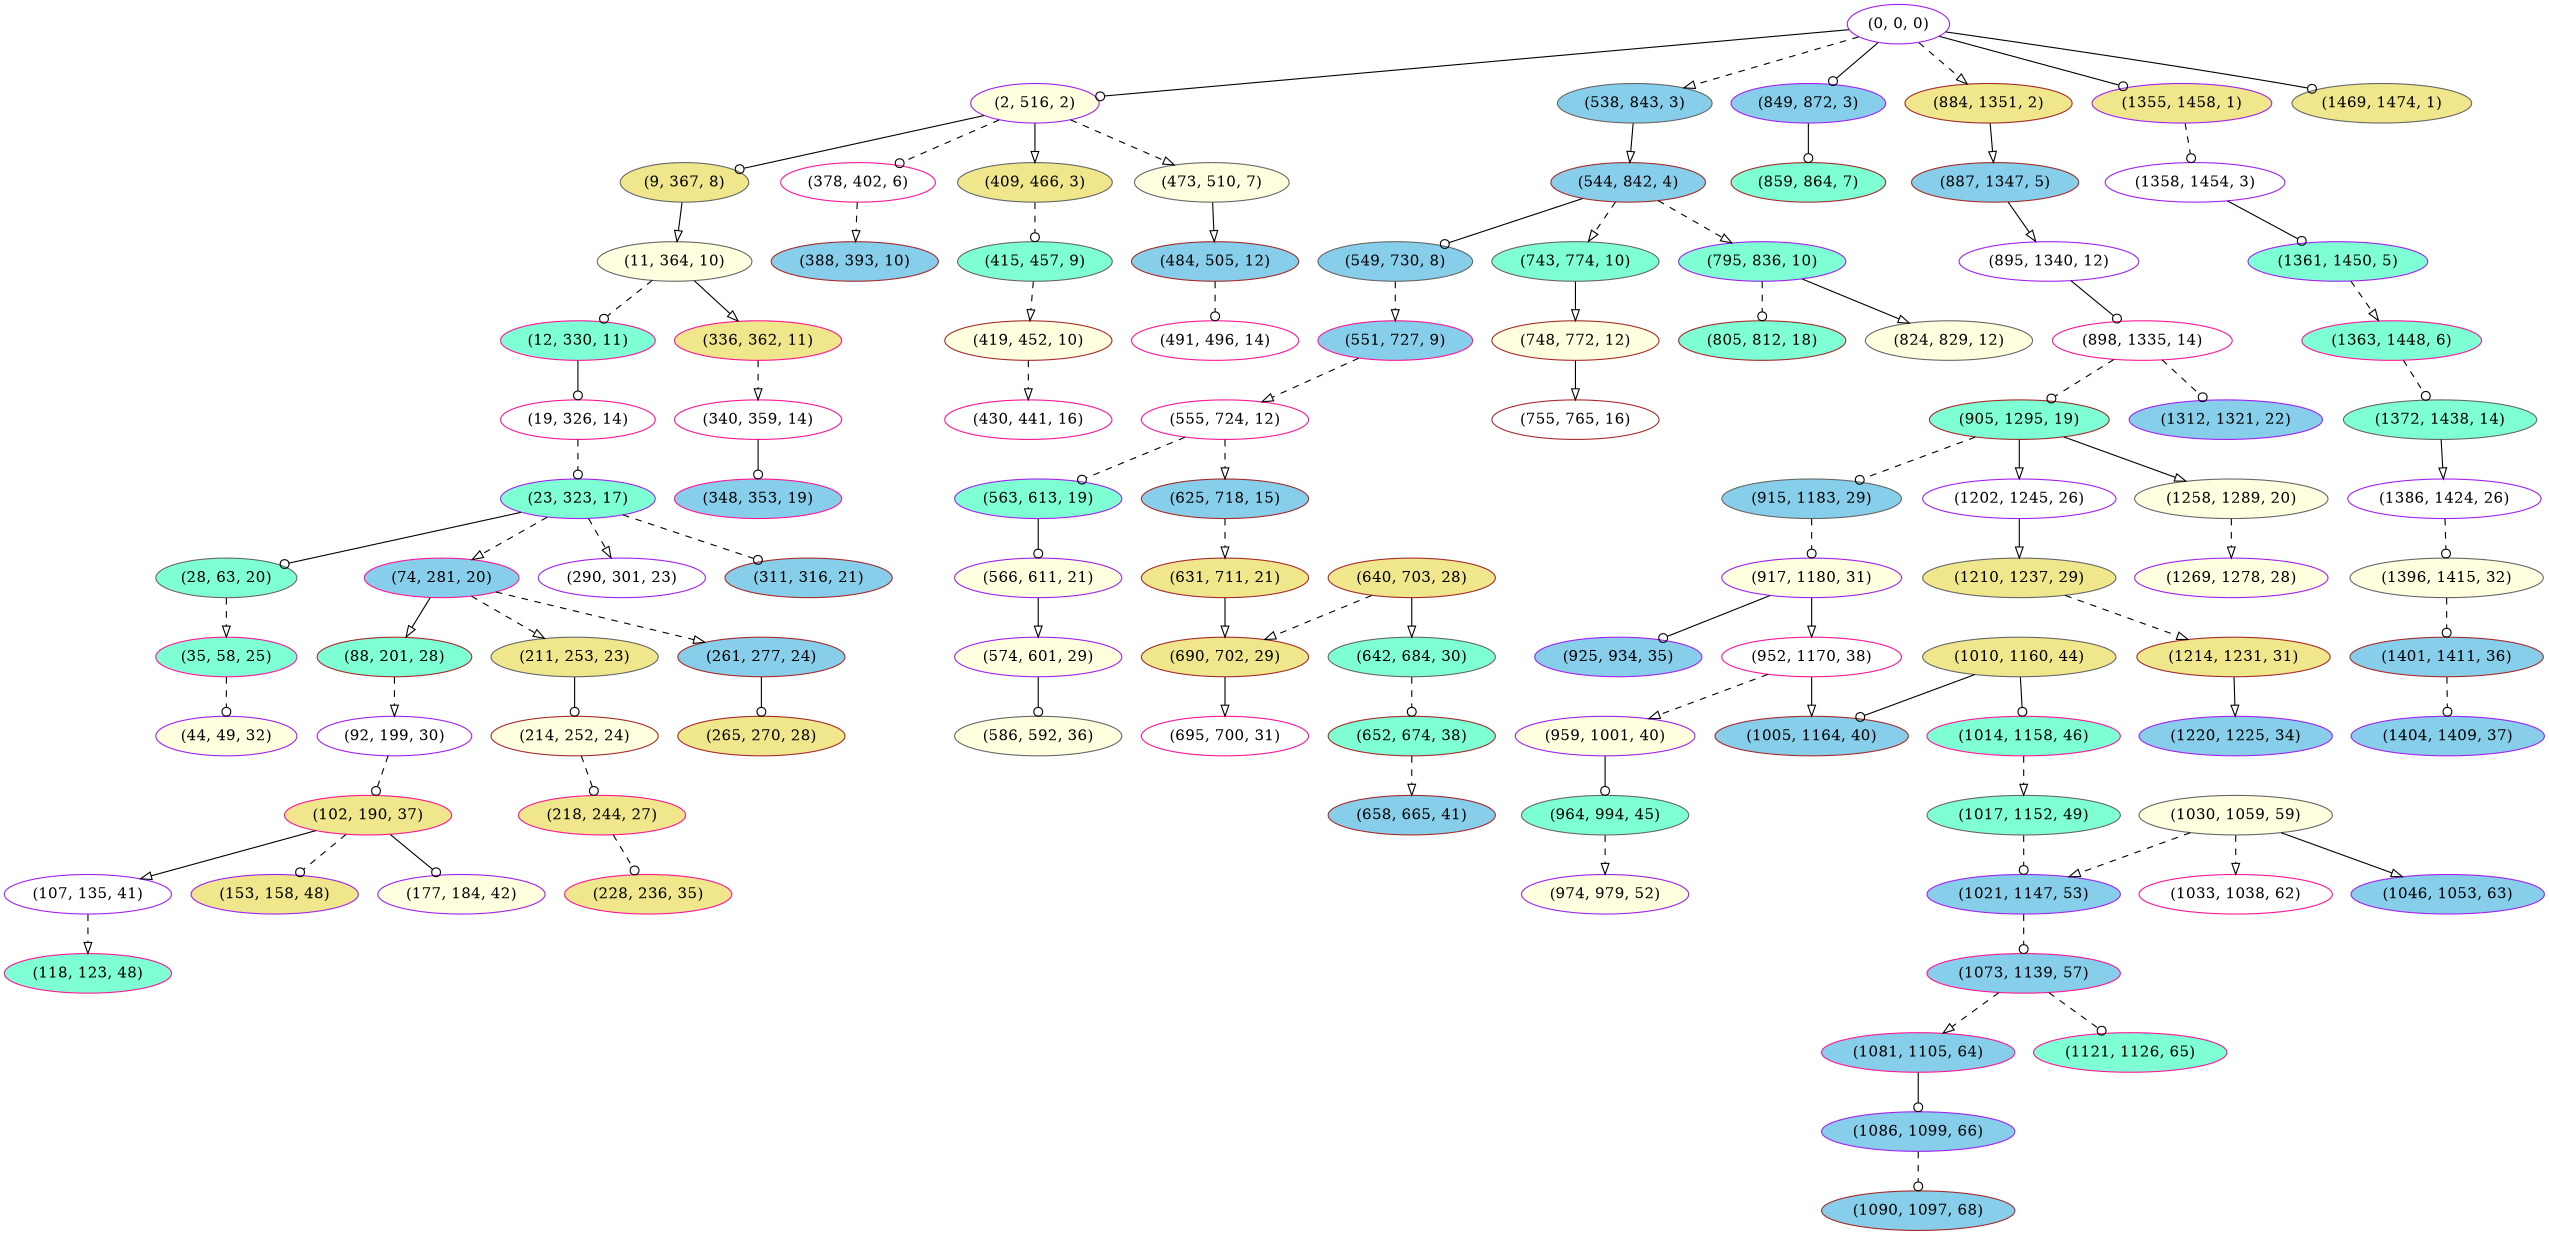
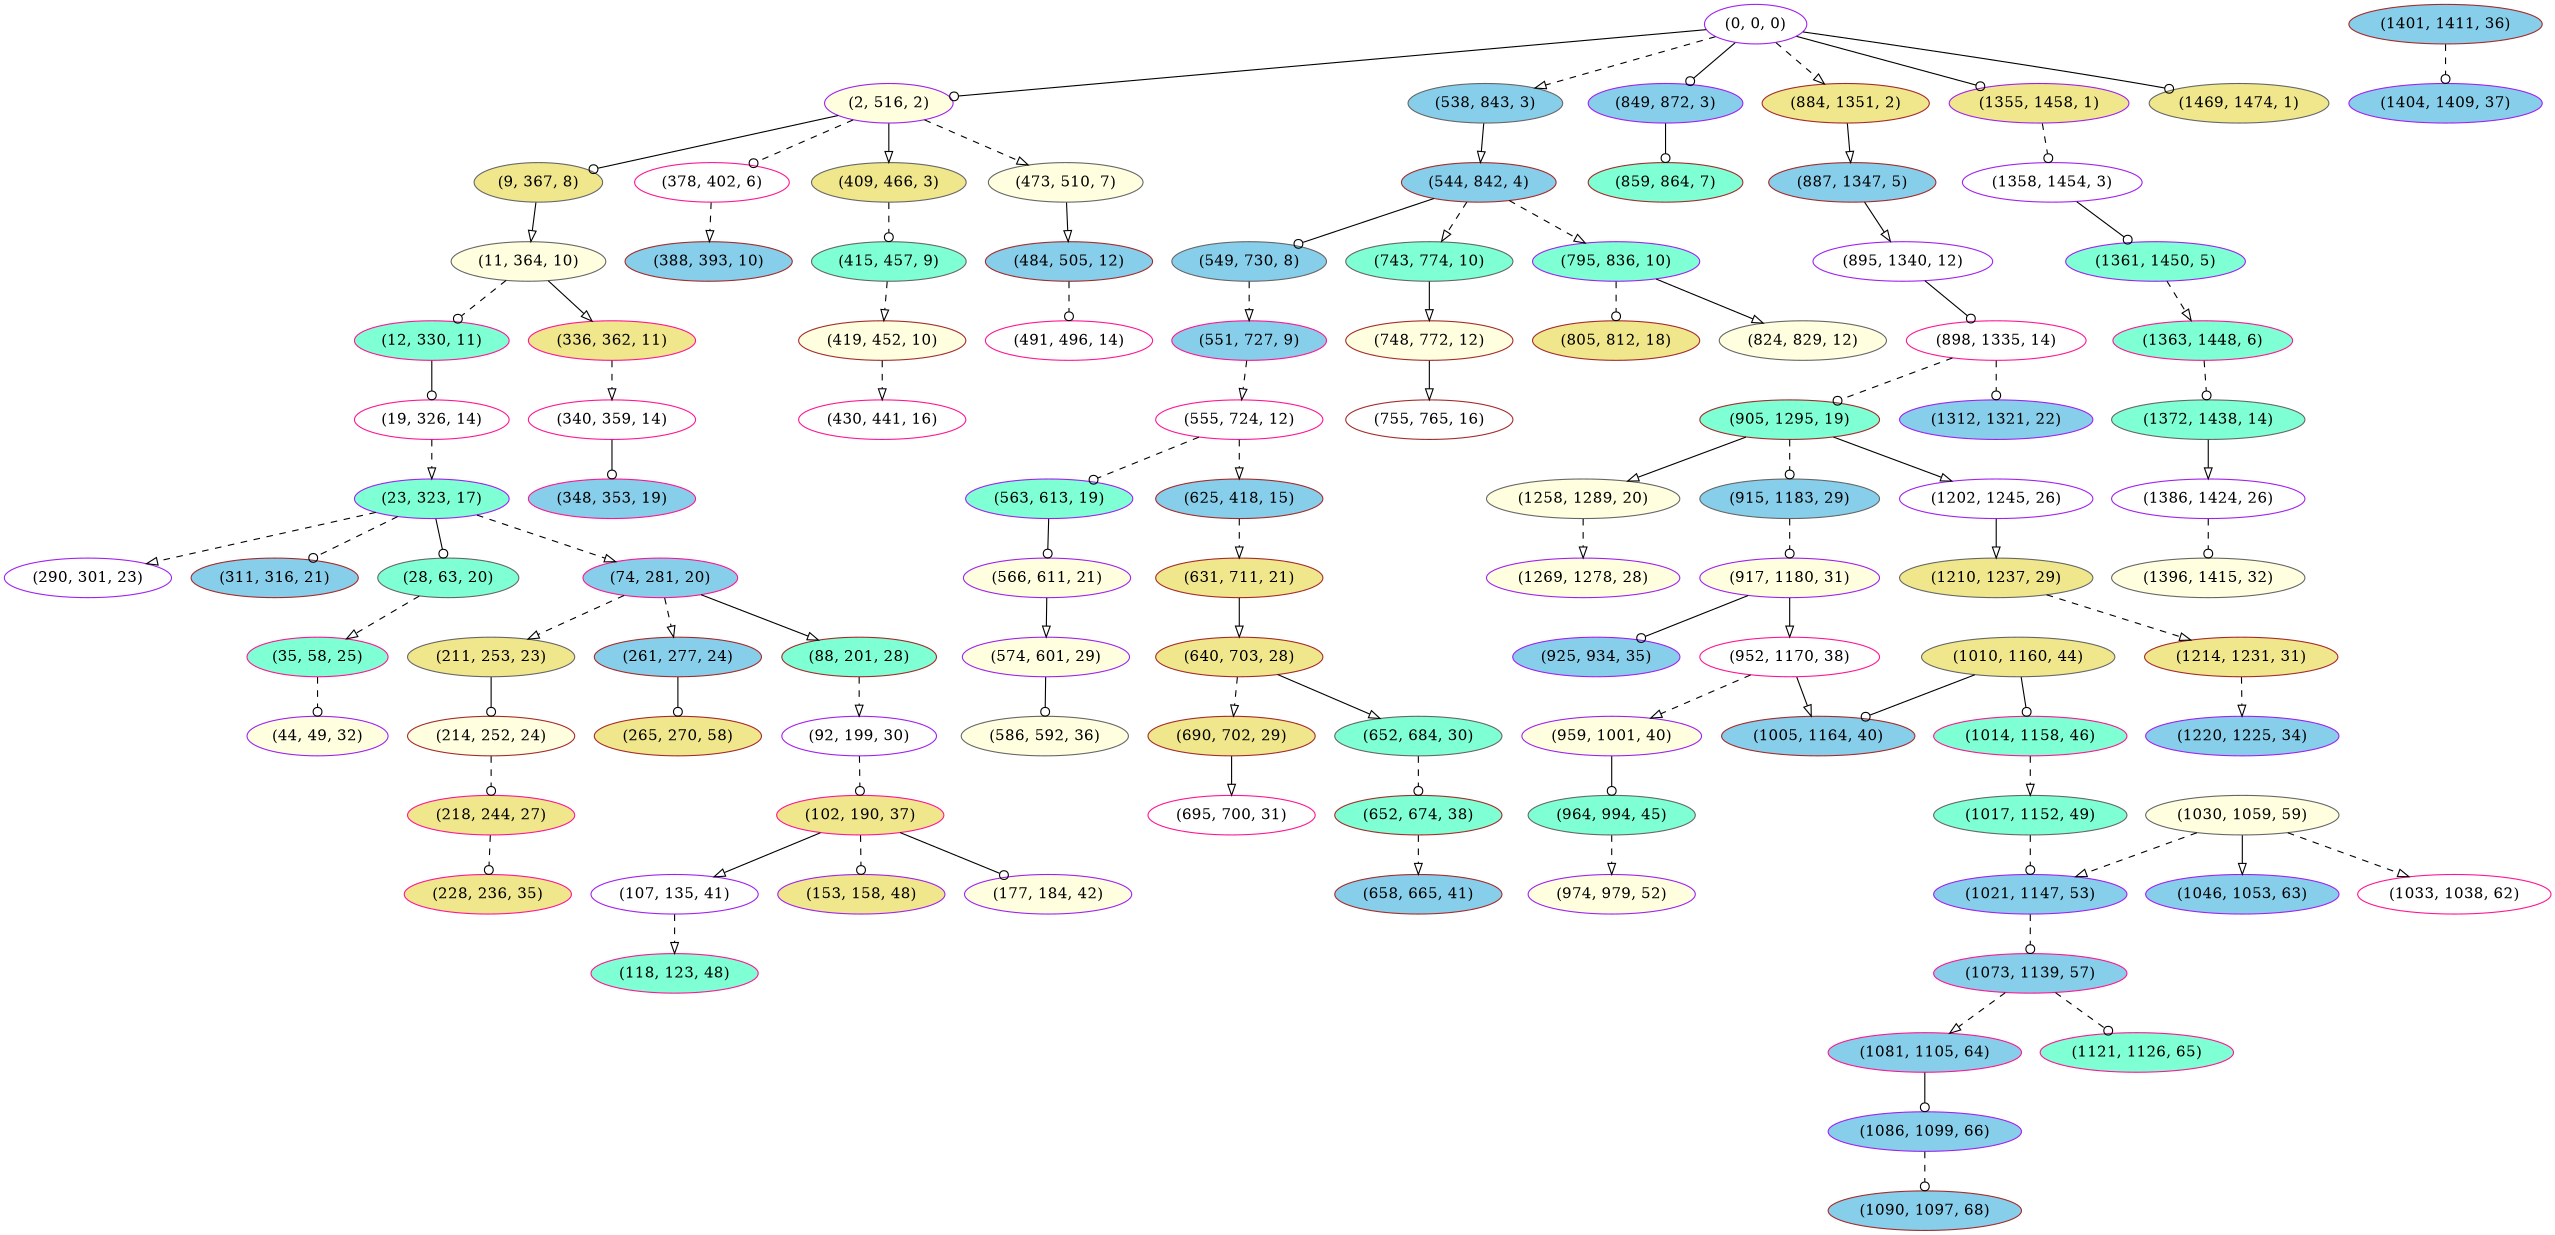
node "(805, 812, 18)": fillcolor aquamarine -> khaki
edge "(19, 326, 14)" -> "(23, 323, 17)": arrowhead odot -> onormal
node "(625, 718, 15)": label "(625, 718, 15)" -> "(625, 418, 15)"
edge "(631, 711, 21)" -> "(690, 702, 29)": now "(631, 711, 21)" -> "(640, 703, 28)"
edge "(1396, 1415, 32)" -> "(1401, 1411, 36)": removed
node "(642, 684, 30)": label "(642, 684, 30)" -> "(652, 684, 30)"
edge "(1214, 1231, 31)" -> "(1220, 1225, 34)": style solid -> dashed
node "(265, 270, 28)": label "(265, 270, 28)" -> "(265, 270, 58)"
